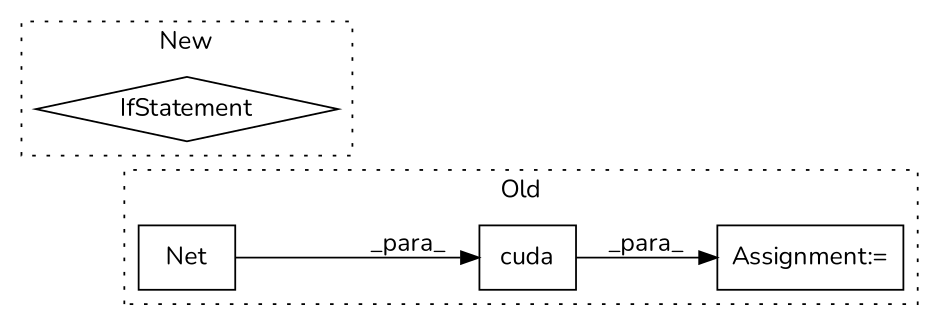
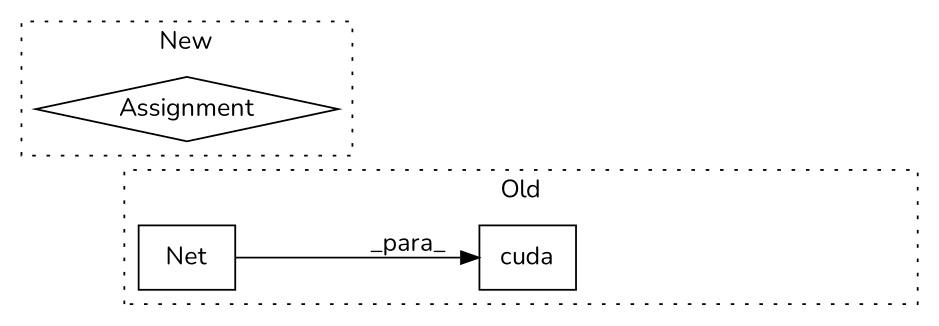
node "IfStatement": label "IfStatement" -> "Assignment"
node "Assignment:=": removed
